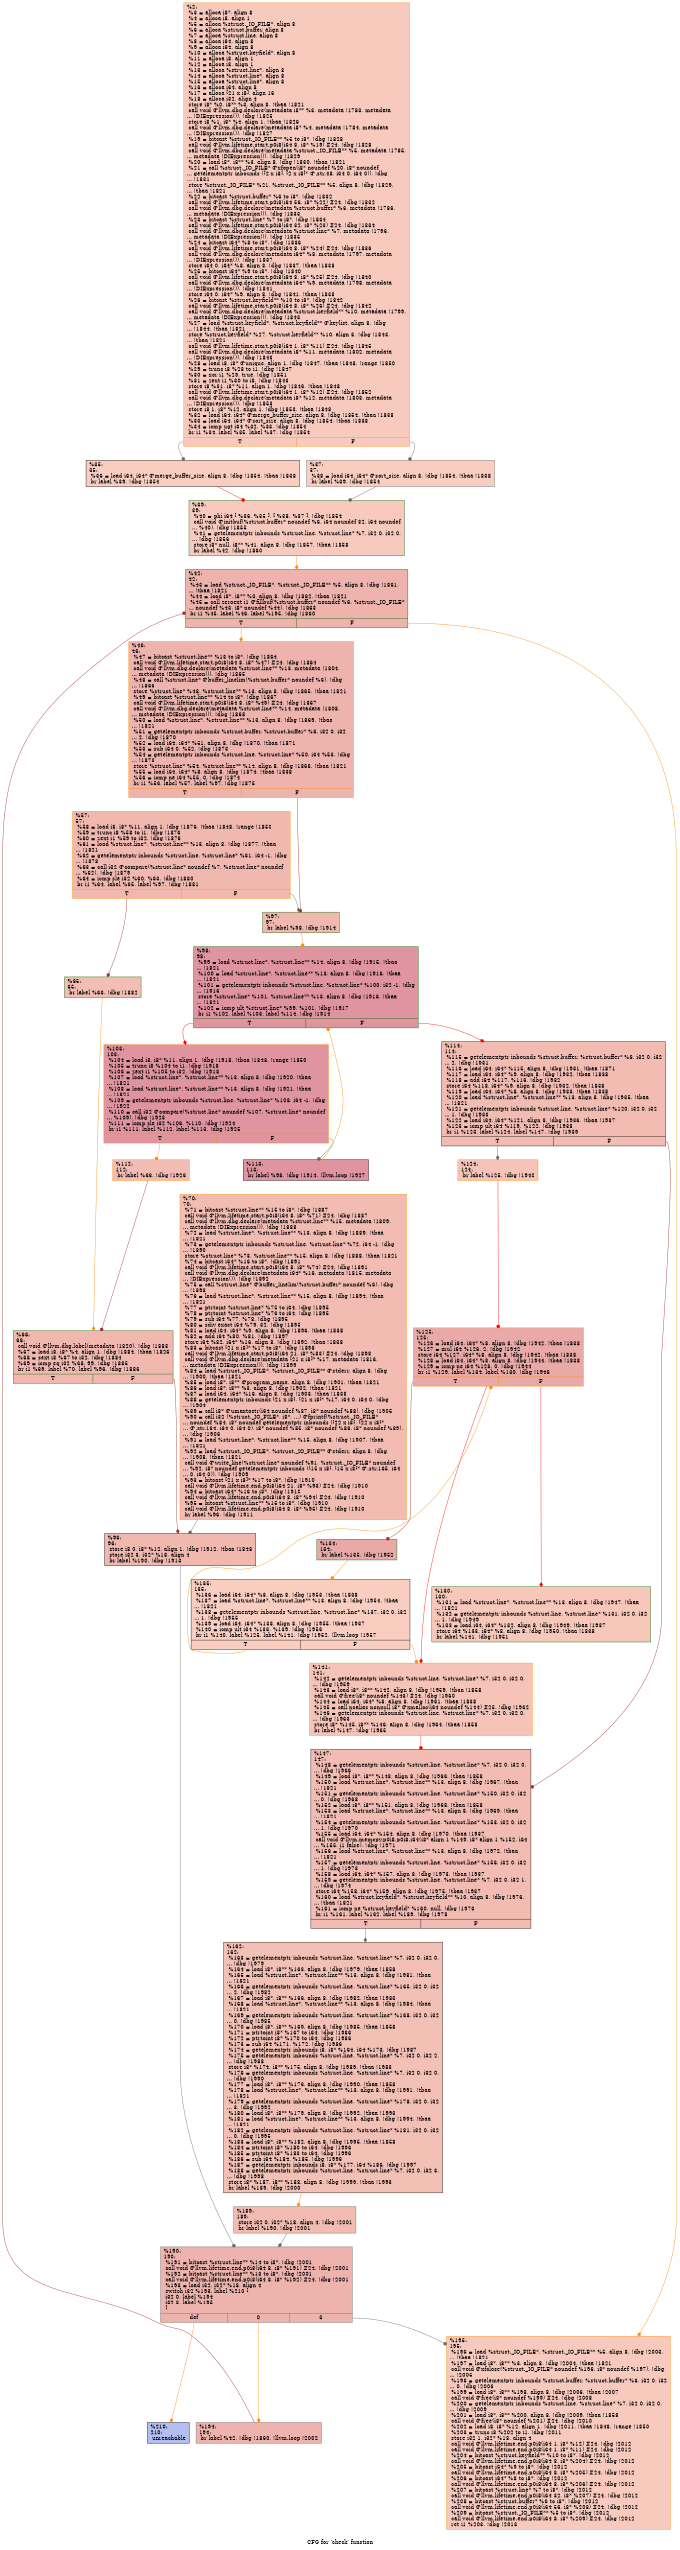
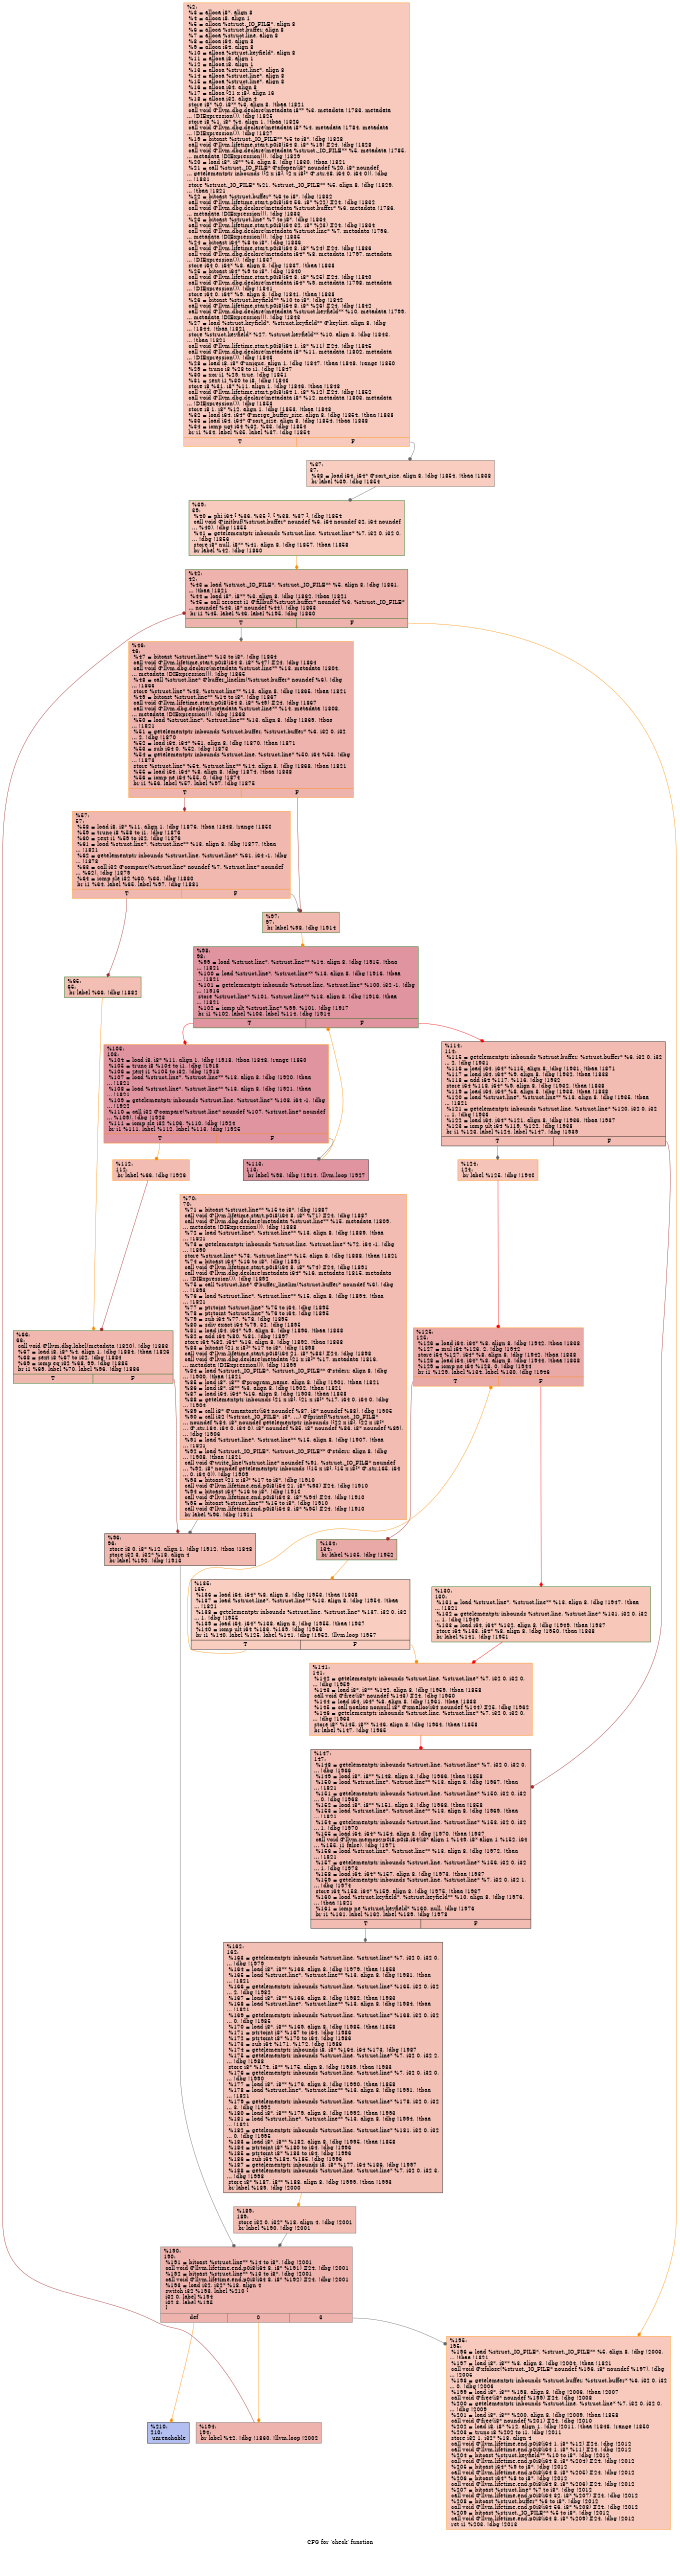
node "%35:": removed
edge "%42:" -> "%46:": color darkorange -> gray40
edge "%46:" -> "%57:": added
edge "%125:" -> "%141:": now "%130:" -> "%141:"
